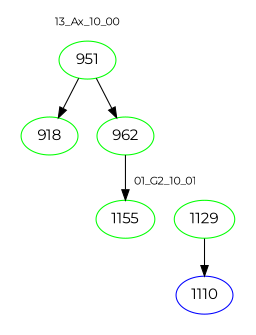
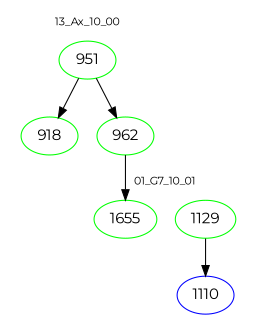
cluster "01_G2_10_01": label "01_G2_10_01" -> "01_G7_10_01"
node "1155": label "1155" -> "1655"
